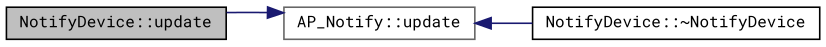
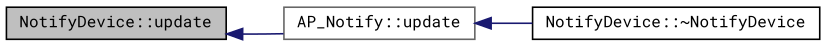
edge "NotifyDevice::update" -> "AP_Notify::update": reversed
